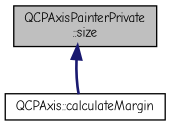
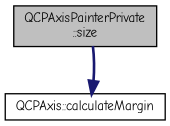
edge "QCPAxis::calculateMargin" -> "QCPAxisPainterPrivate ::size": reversed
